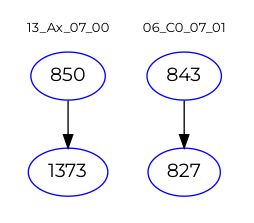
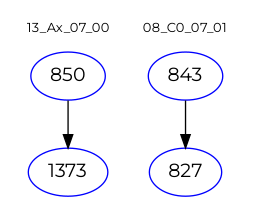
cluster "06_C0_07_01": label "06_C0_07_01" -> "08_C0_07_01"
